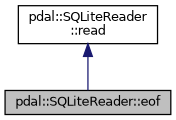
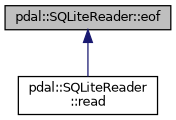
edge "pdal::SQLiteReader::eof" -> "pdal::SQLiteReader ::read": reversed
